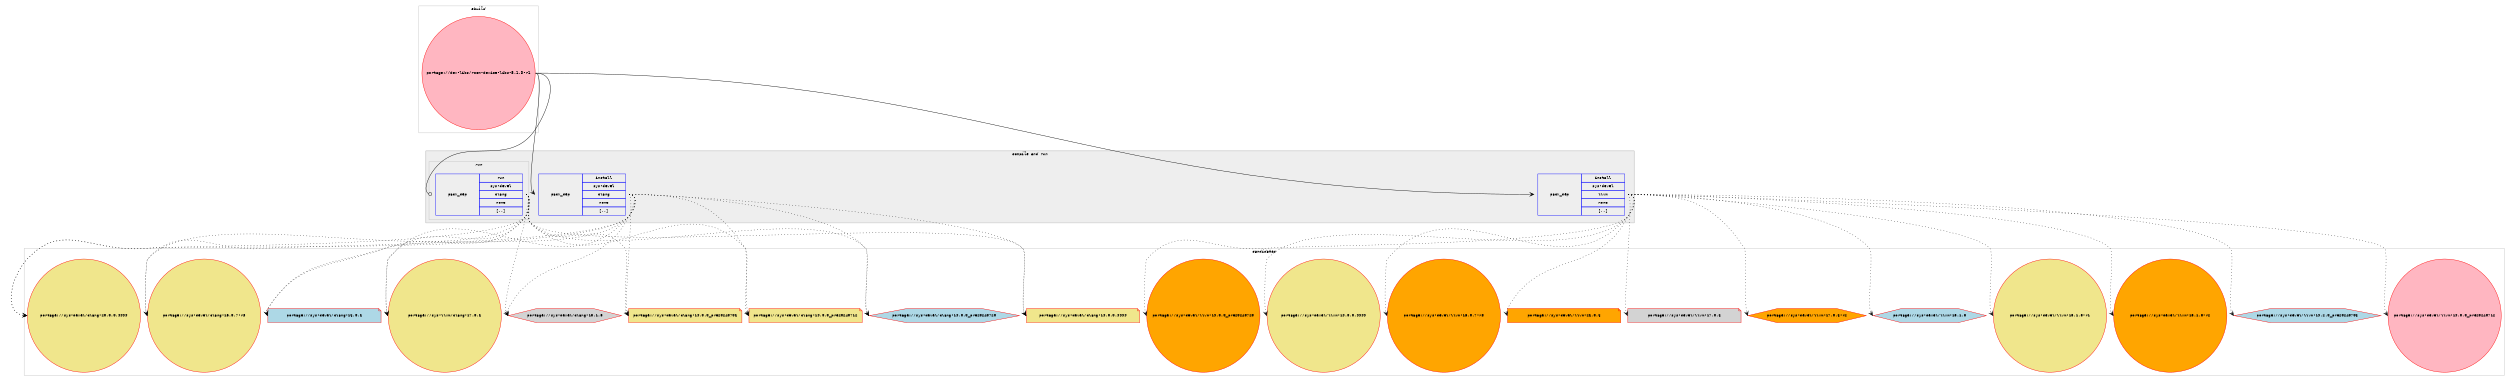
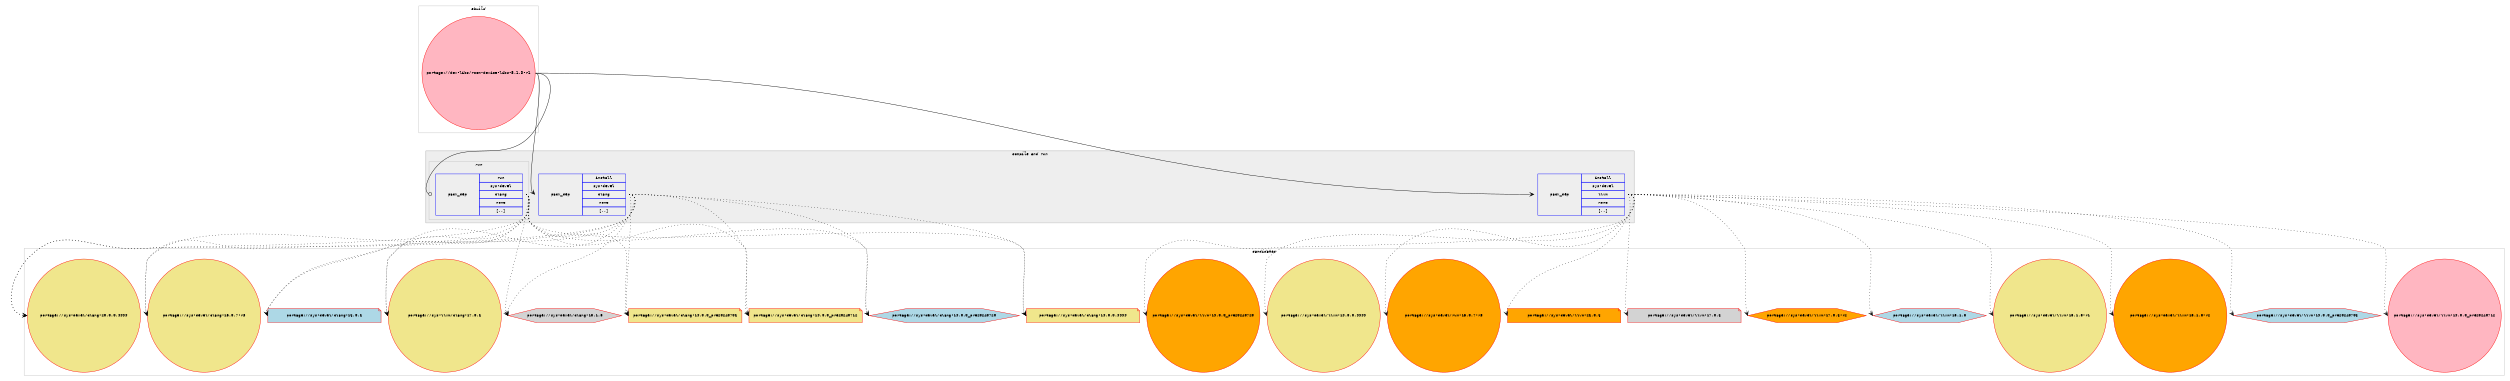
node "portage://sys-devel/llvm-15.0.7-r3": label "portage://sys-devel/llvm-15.0.7-r3" -> "portage://sys-devel/run-15.0.7-r3"
node "portage://sys-devel/llvm-19.2.0_pre20240706": label "portage://sys-devel/llvm-19.2.0_pre20240706" -> "portage://sys-devel/llvm-19.0.0_pre20240706"
